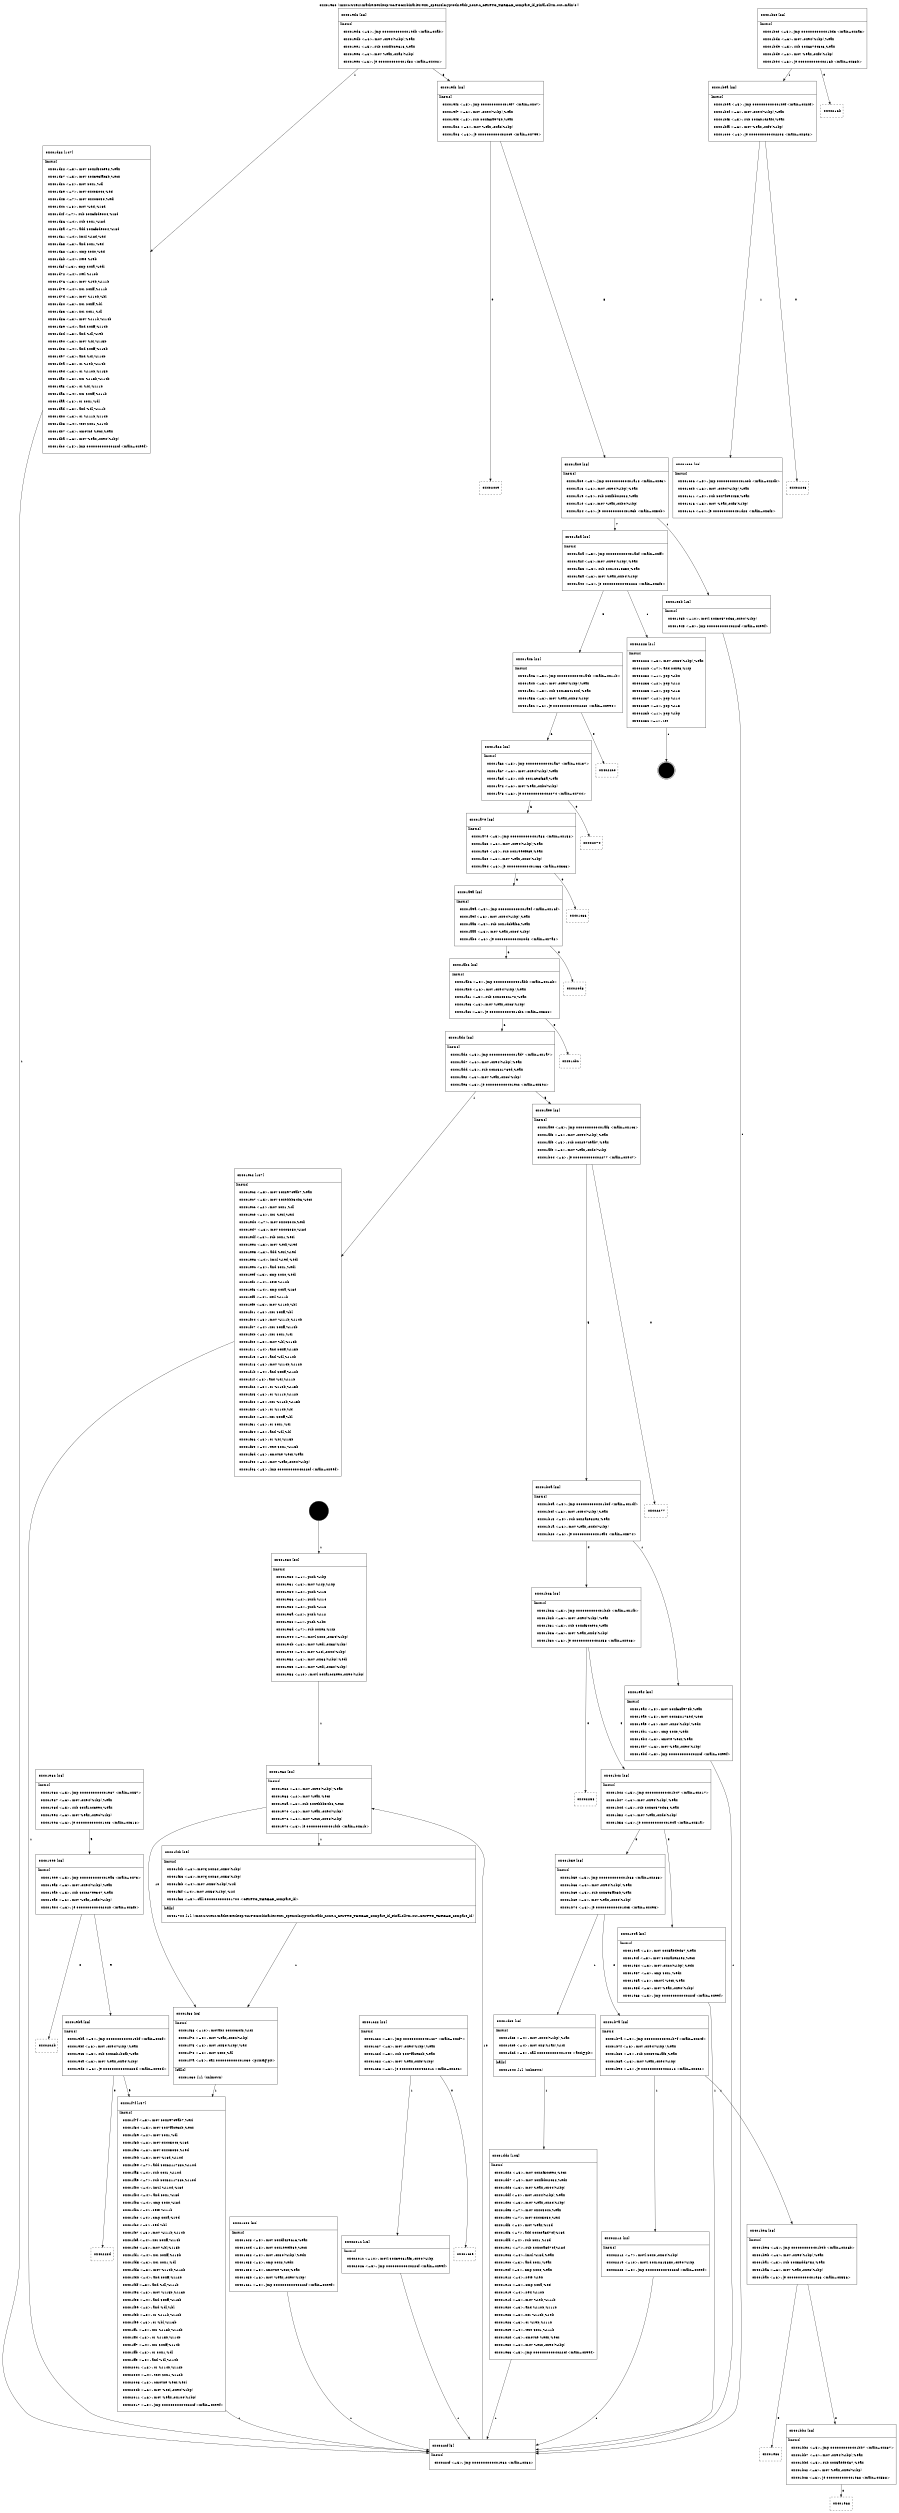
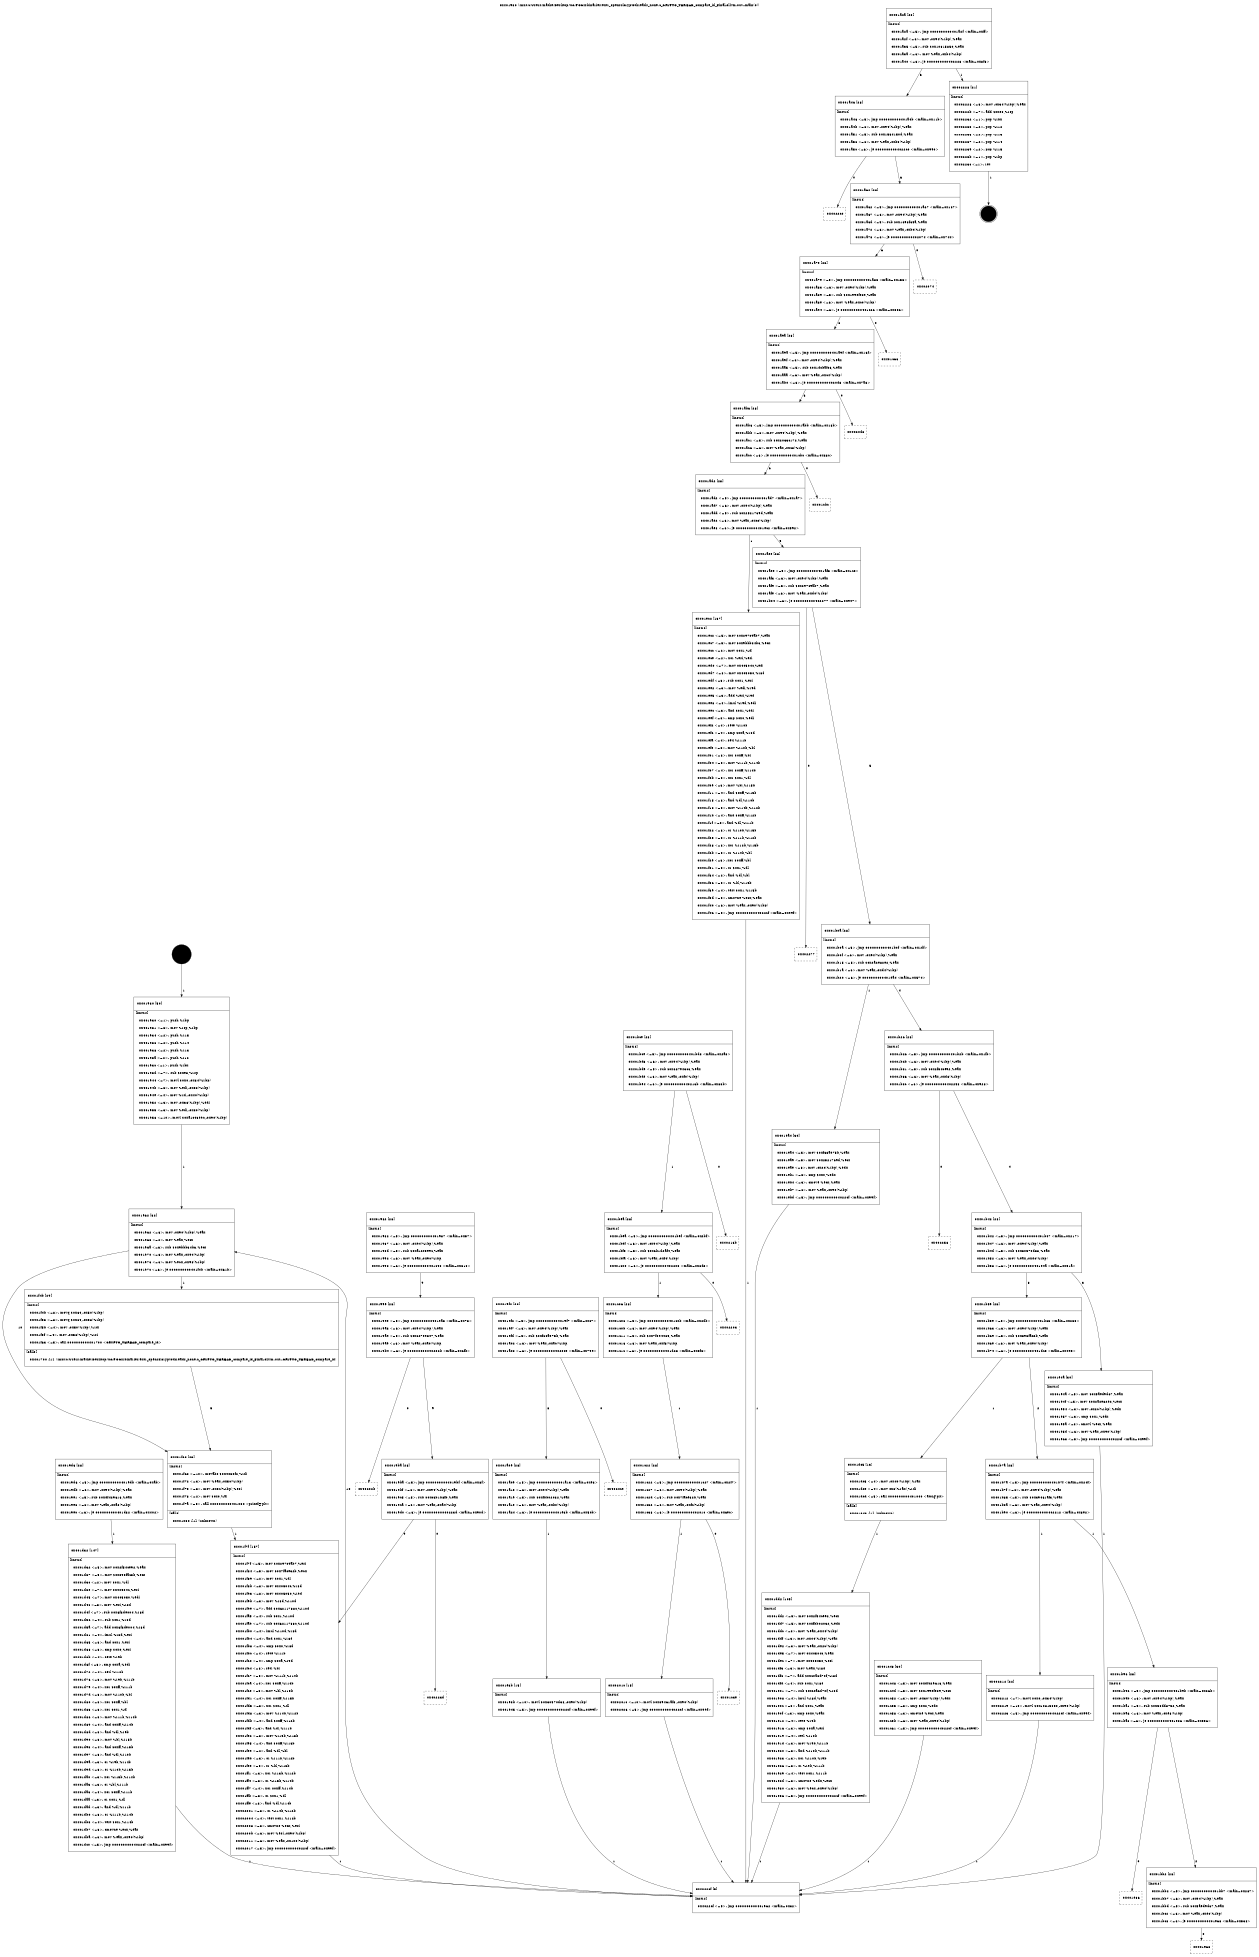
edge "0x4019d6 [28]" -> "0x4019f2 [28]": removed, label "8"
edge "0x401a0e [28]" -> "0x401a2a [28]": removed, label "7"
edge "0x401c06 [28]" -> "0x401c22 [28]": added, label "1"
edge "0x401f4b [29]" -> "0x401f68 [23]": label " 1" -> " 5"
